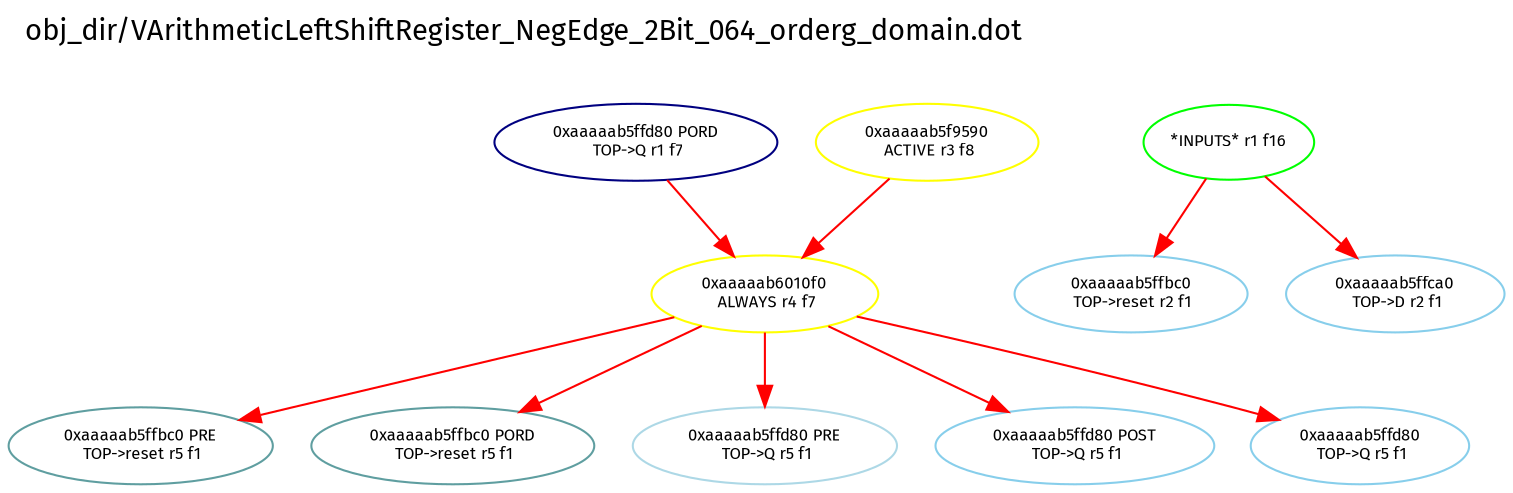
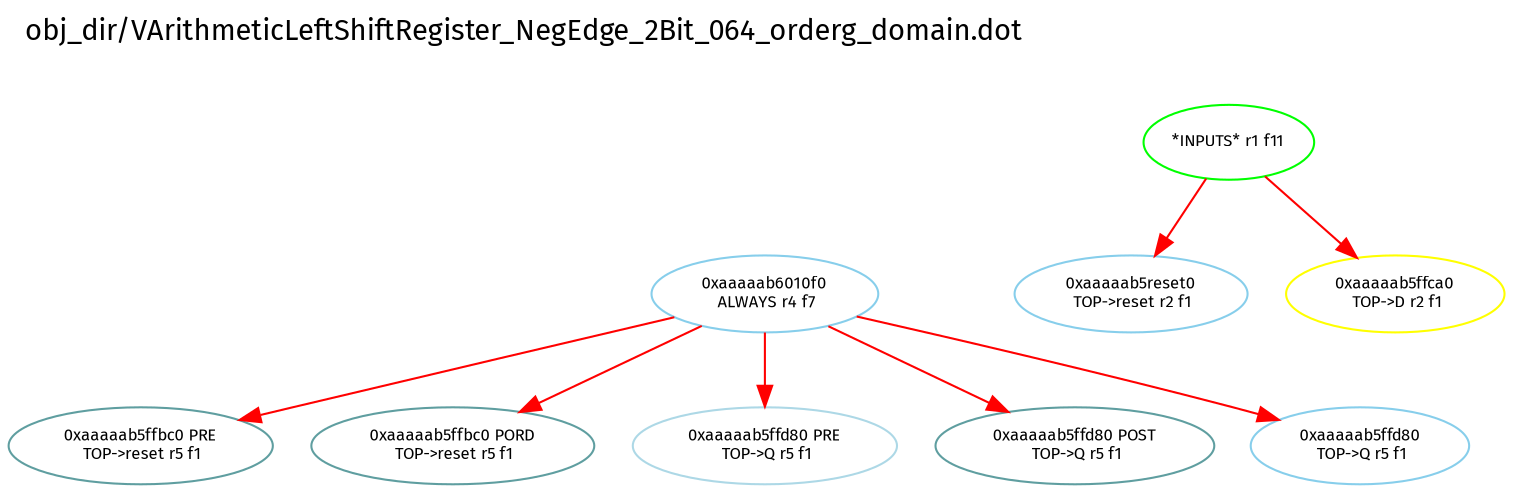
node "0xaaaaab5ffd80 PORD TOP->Q r1 f7": removed
node "0xaaaaab5f9590 ACTIVE r3 f8": removed
node "*INPUTS* r1 f16": label "*INPUTS* r1 f16" -> "*INPUTS* r1 f11"
node "0xaaaaab6010f0 ALWAYS r4 f7": color yellow -> skyblue
node "0xaaaaab5ffbc0 TOP->reset r2 f1": label "0xaaaaab5ffbc0 TOP->reset r2 f1" -> "0xaaaaab5reset0 TOP->reset r2 f1"
node "0xaaaaab5ffca0 TOP->D r2 f1": color skyblue -> yellow
node "0xaaaaab5ffd80 POST TOP->Q r5 f1": color skyblue -> CadetBlue
